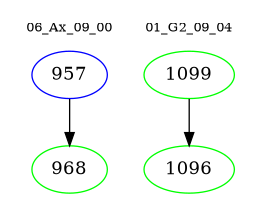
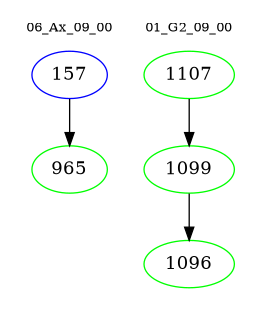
cluster "01_G2_09_04": label "01_G2_09_04" -> "01_G2_09_00"
node "957": label "957" -> "157"
node "1107": added
node "968": label "968" -> "965"
